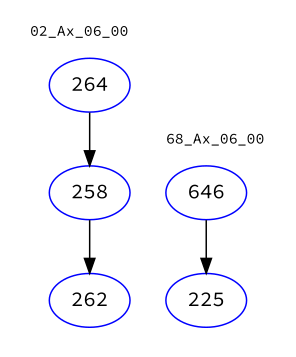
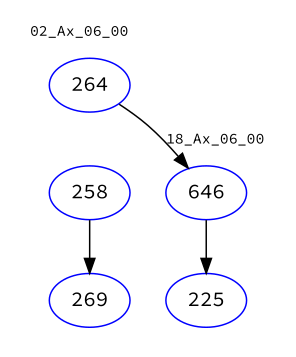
edge "264" -> "258": now "264" -> "646"
cluster "68_Ax_06_00": label "68_Ax_06_00" -> "18_Ax_06_00"
node "262": label "262" -> "269"
